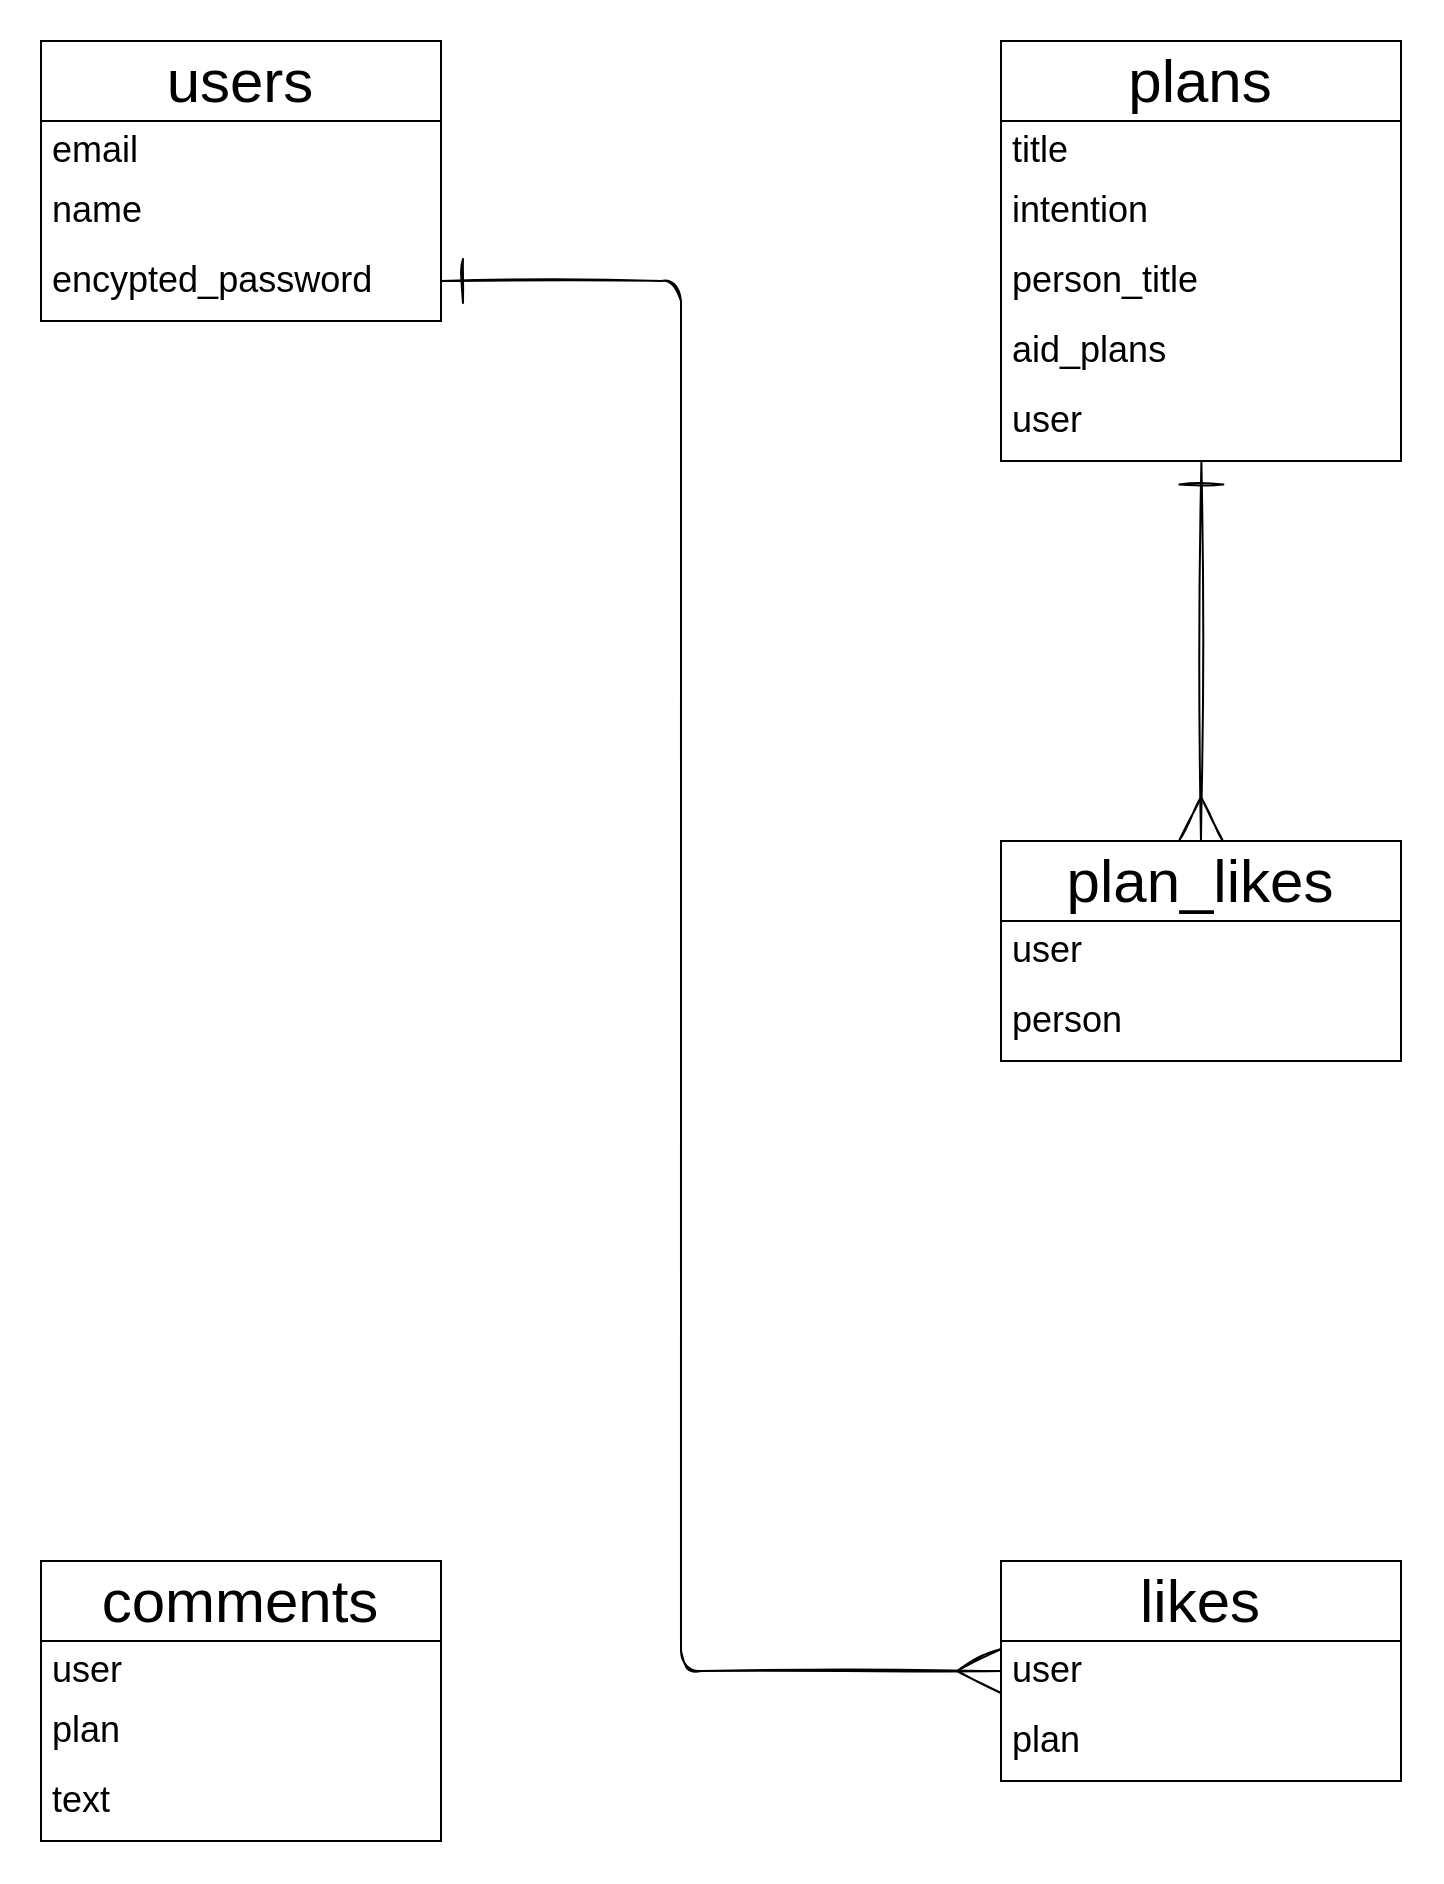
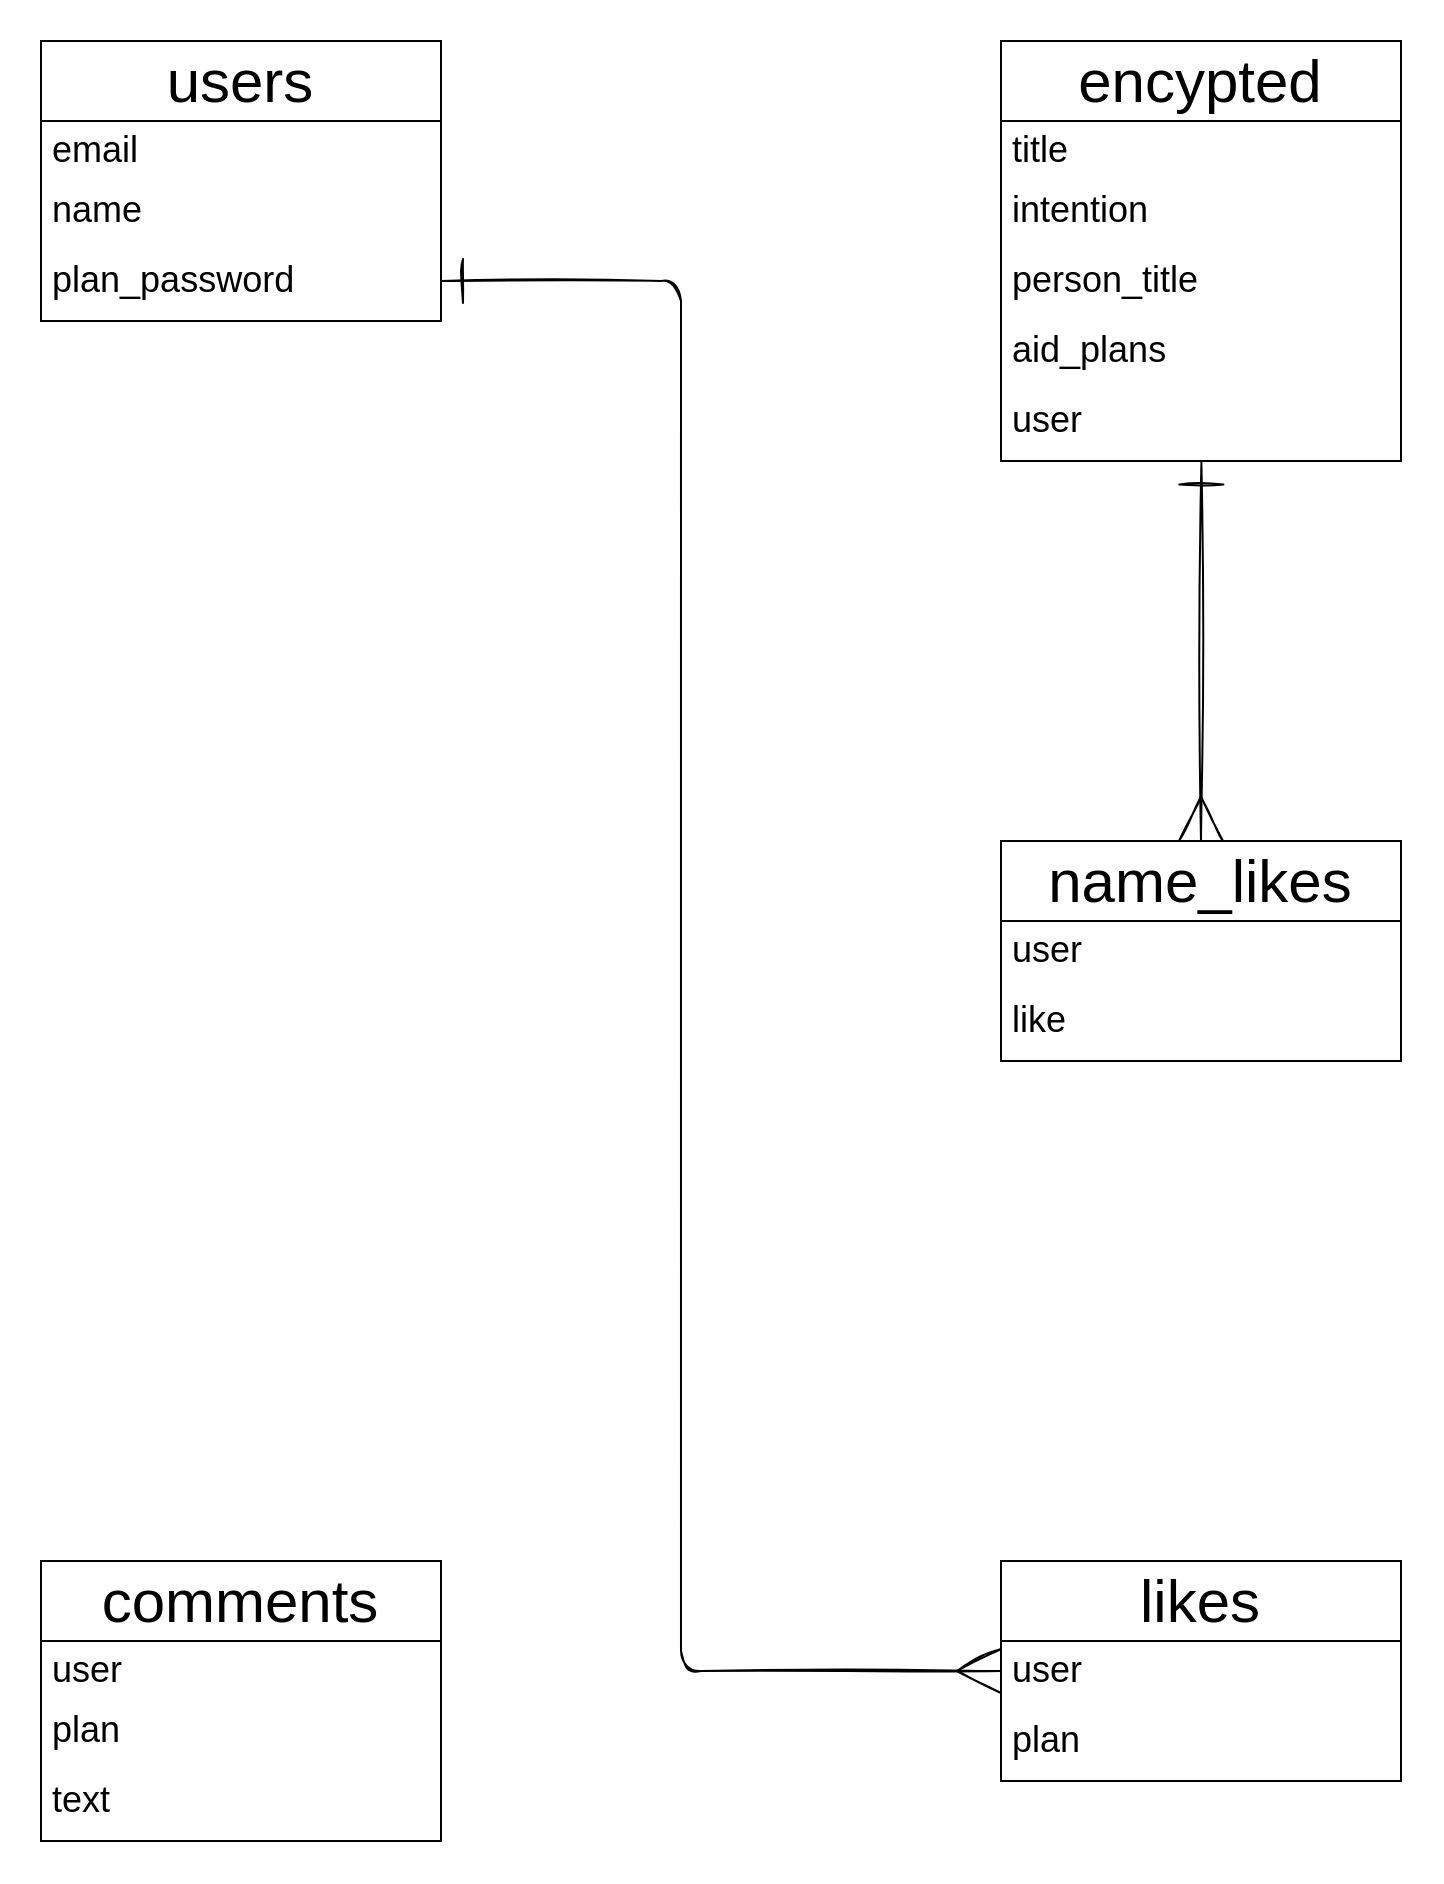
node "plans": label "plans" -> "encypted"
node "encypted_password": label "encypted_password" -> "plan_password"
node "plan_likes": label "plan_likes" -> "name_likes"
node "person": label "person" -> "like"
